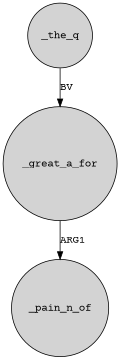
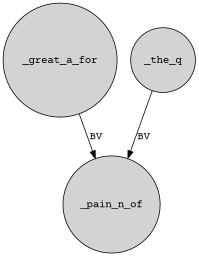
edge "_the_q" -> "_great_a_for": now "_the_q" -> "_pain_n_of"
edge "_great_a_for" -> "_pain_n_of": label "ARG1" -> "BV"
